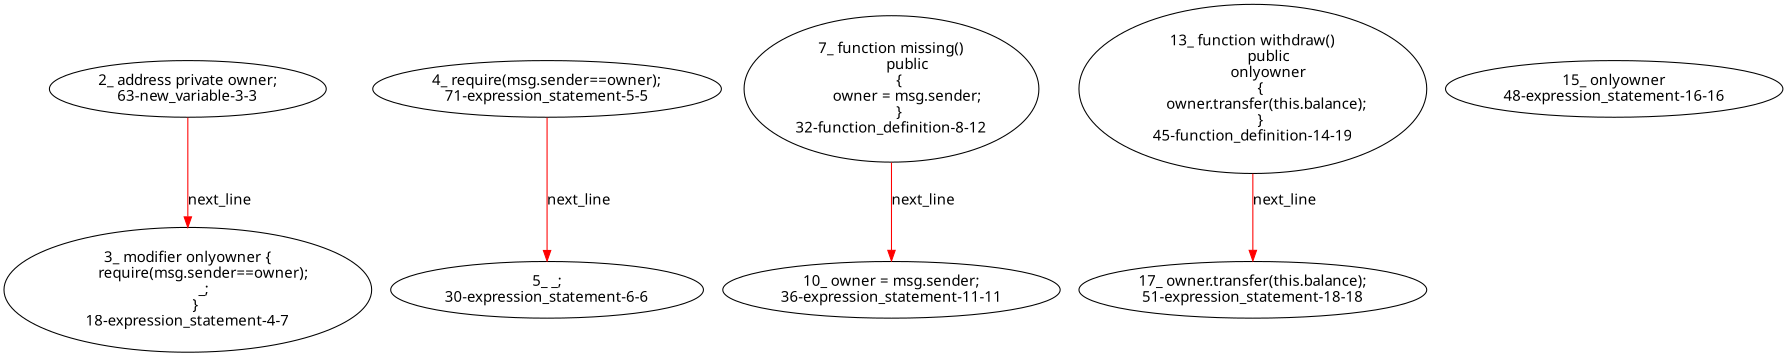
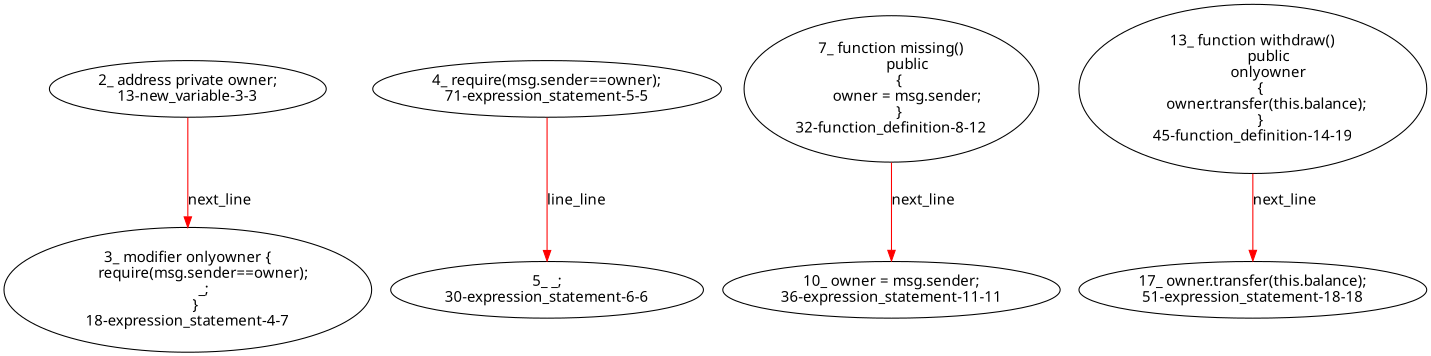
node "2_ address private owner; 63-new_variable-3-3": label "2_ address private owner; 63-new_variable-3-3" -> "2_ address private owner; 13-new_variable-3-3"
node "15_ onlyowner 48-expression_statement-16-16": removed
edge "4_ require(msg.sender==owner); 71-expression_statement-5-5" -> "5_ _; 30-expression_statement-6-6": label "next_line" -> "line_line"
